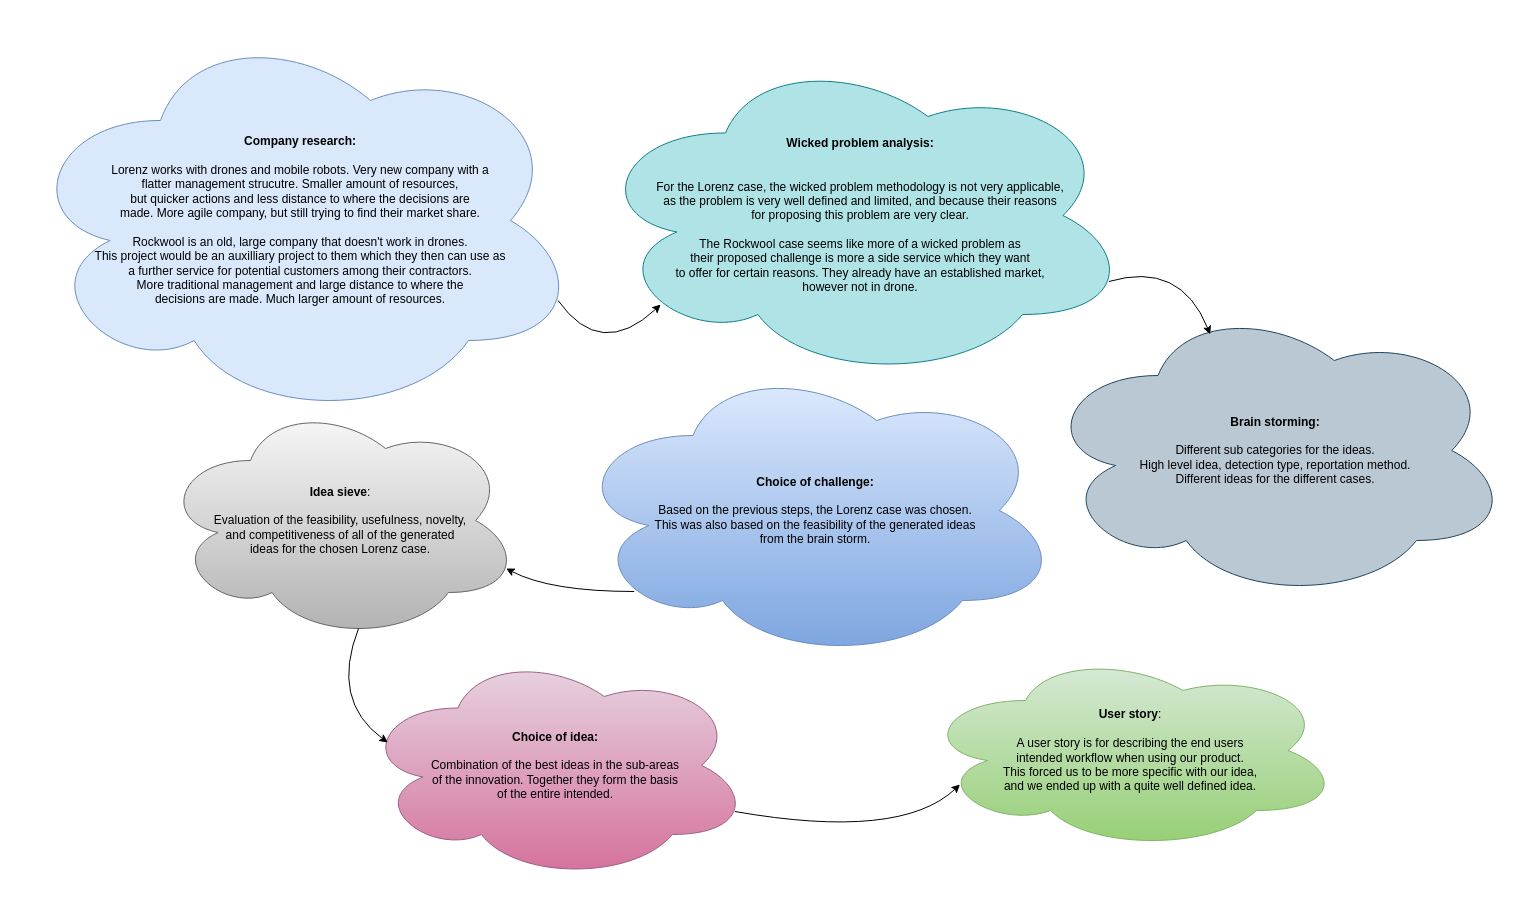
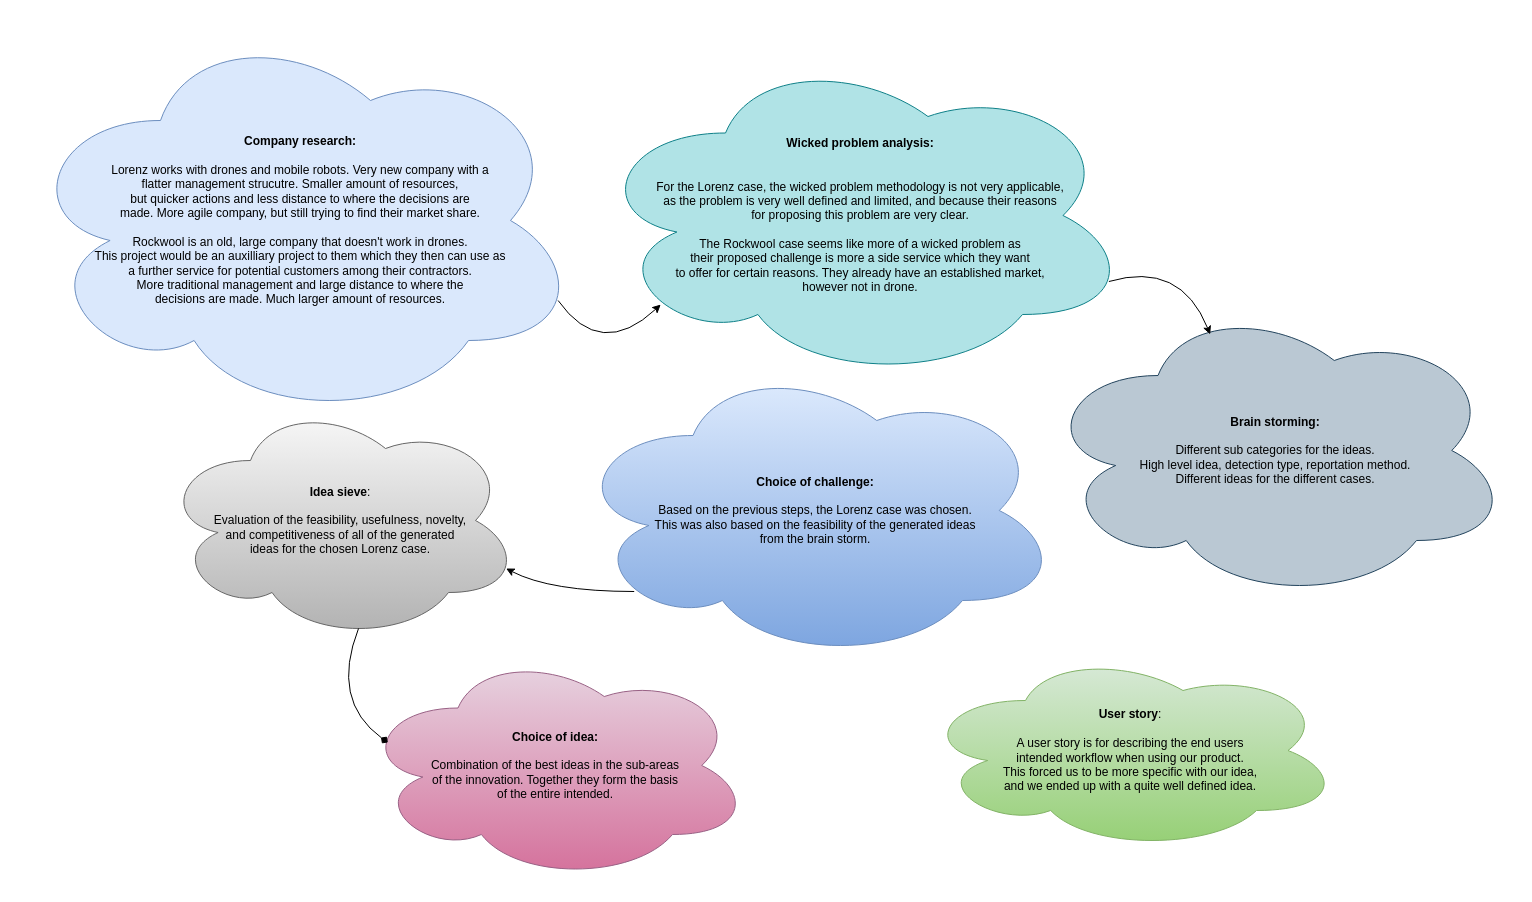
edge "Idea sieve: Evaluation of the feasibility, usefulness, novelty, and competitiveness of all of the generated ideas for the chosen Lorenz case." -> "Choice of idea: Combination of the best ideas in the sub-areas of the innovation. Together they form the basis of the entire intended.": arrowhead classic -> diamond
edge "Choice of idea: Combination of the best ideas in the sub-areas of the innovation. Together they form the basis of the entire intended." -> "User story: A user story is for describing the end users intended workflow when using our product. This forced us to be more specific with our idea, and we ended up with a quite well defined idea.": removed
